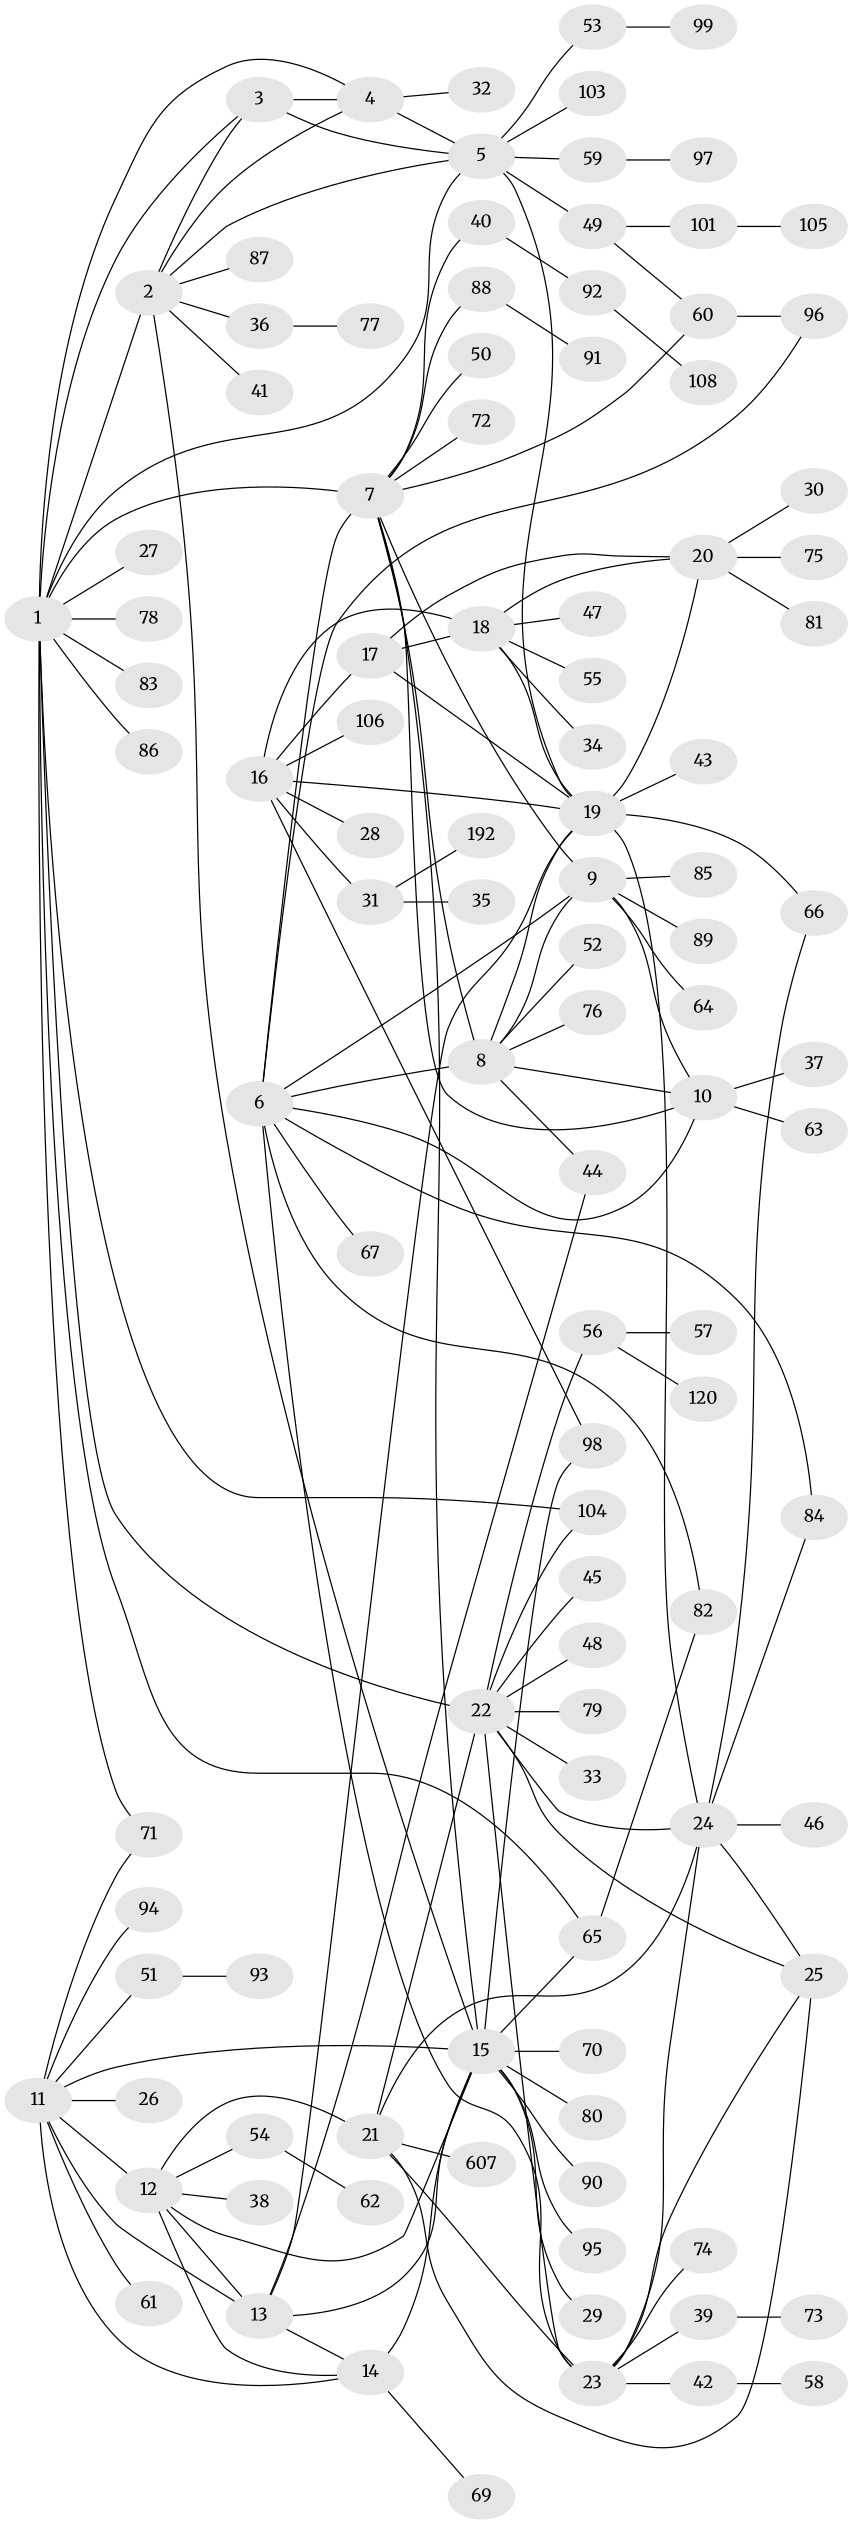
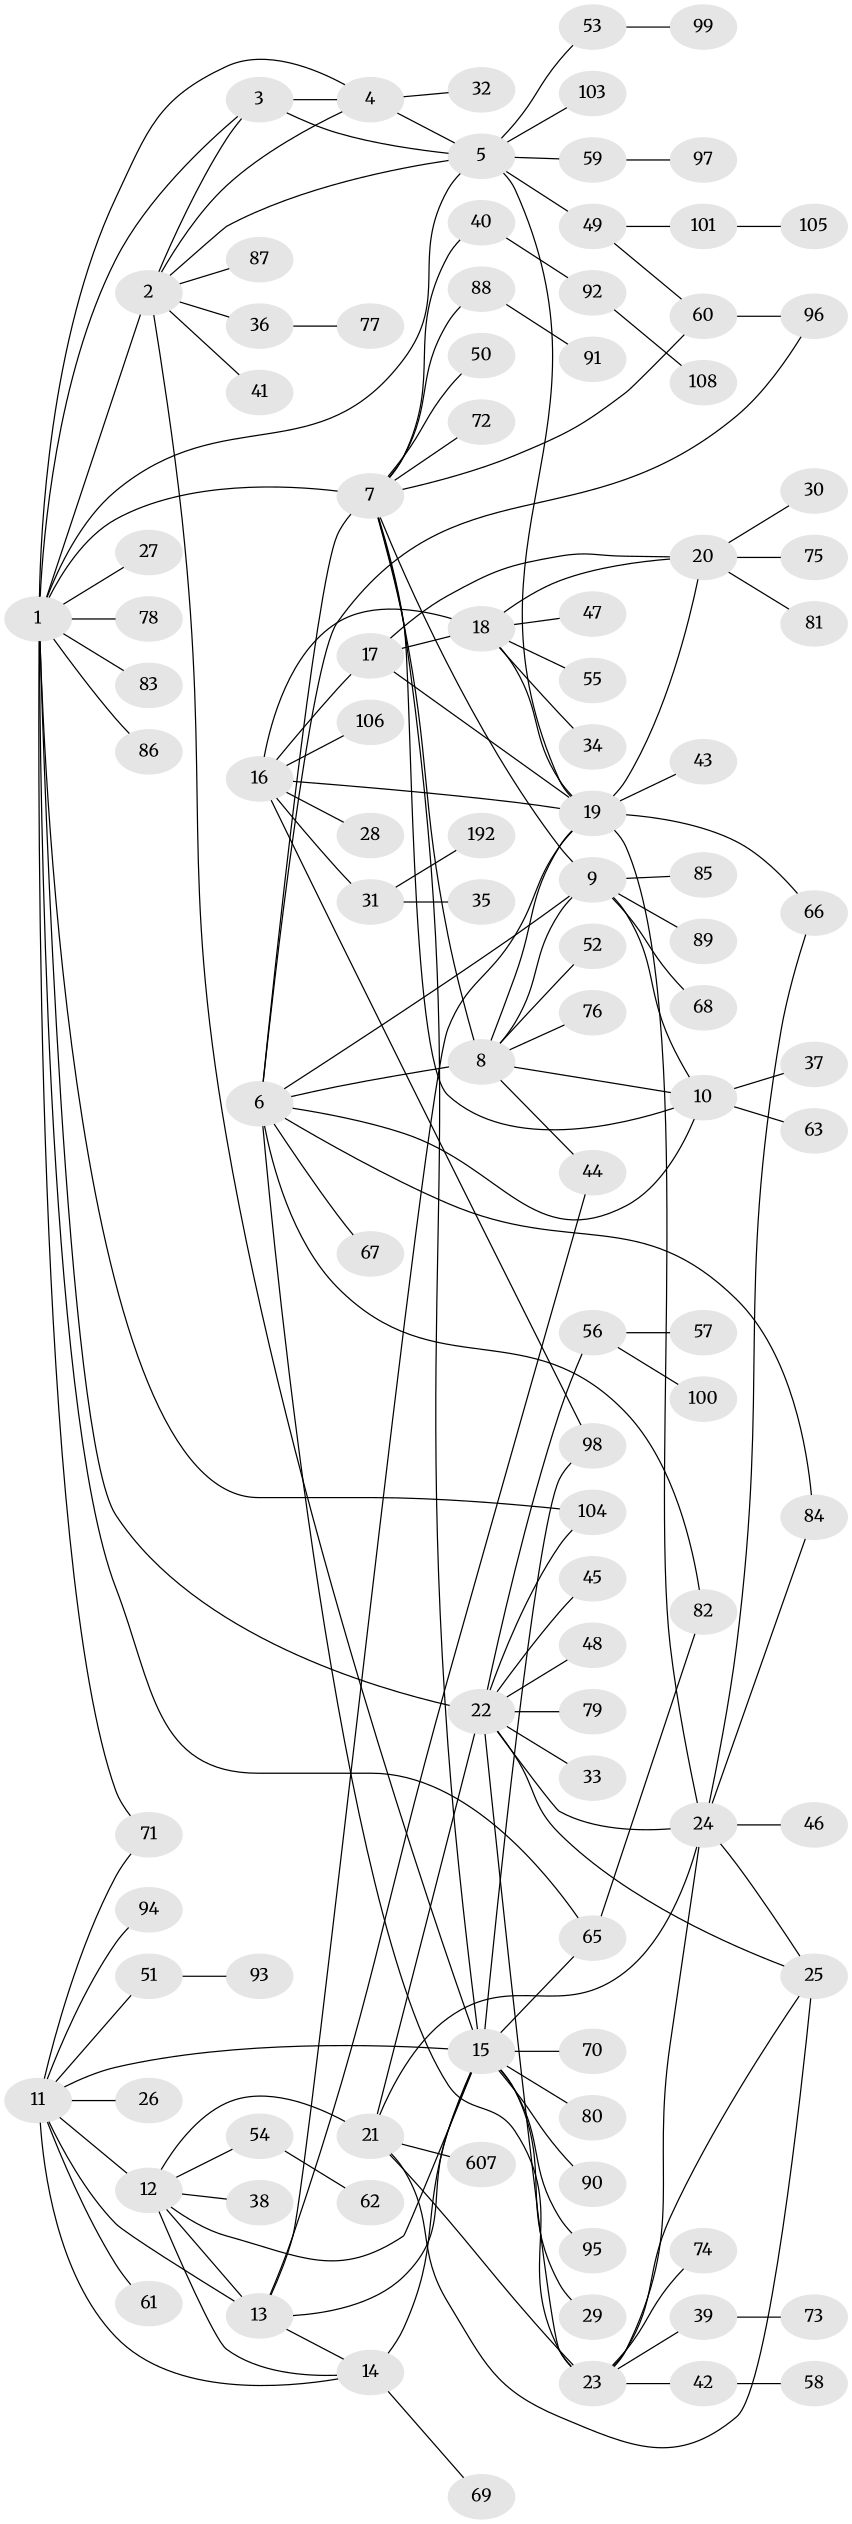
node "64": label "64" -> "68"
node "120": label "120" -> "100"
